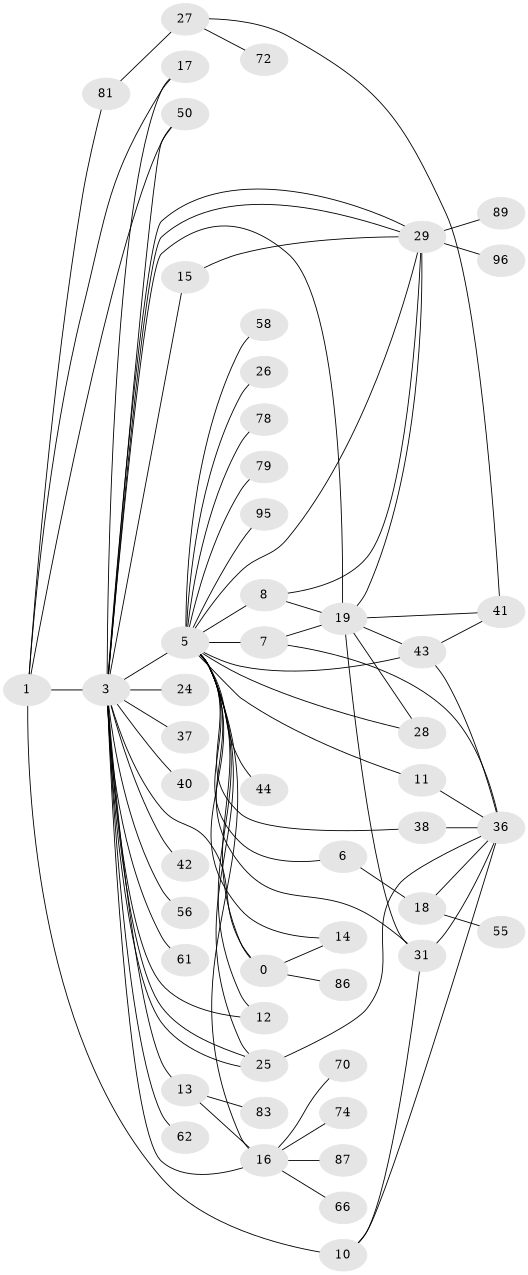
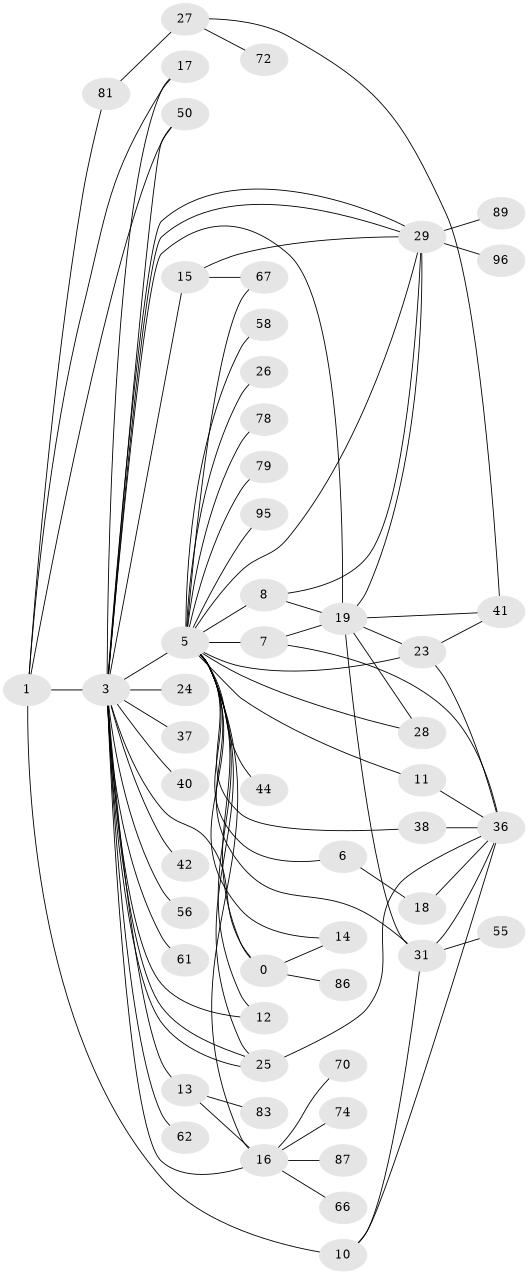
node "67": added
node "43": label "43" -> "23"
edge "18" -- "55": now "31" -- "55"
